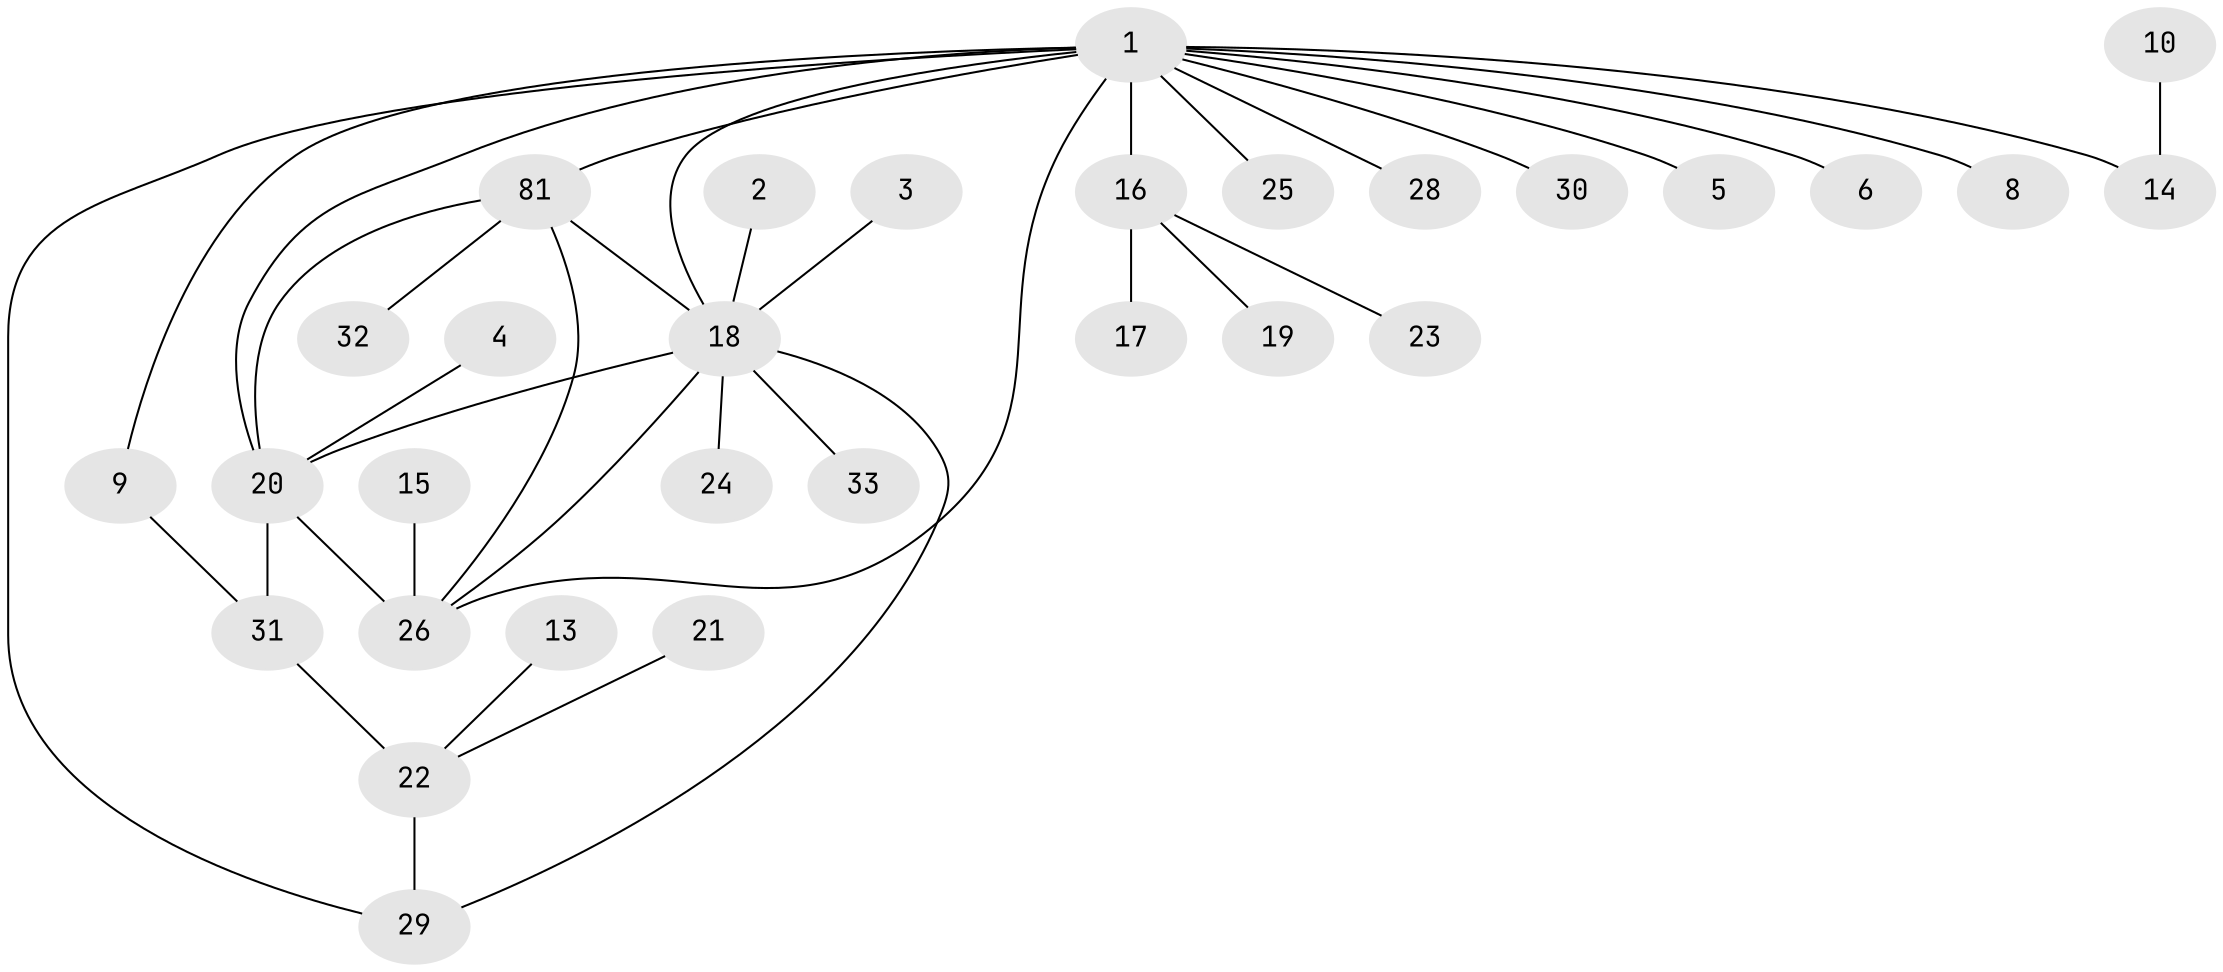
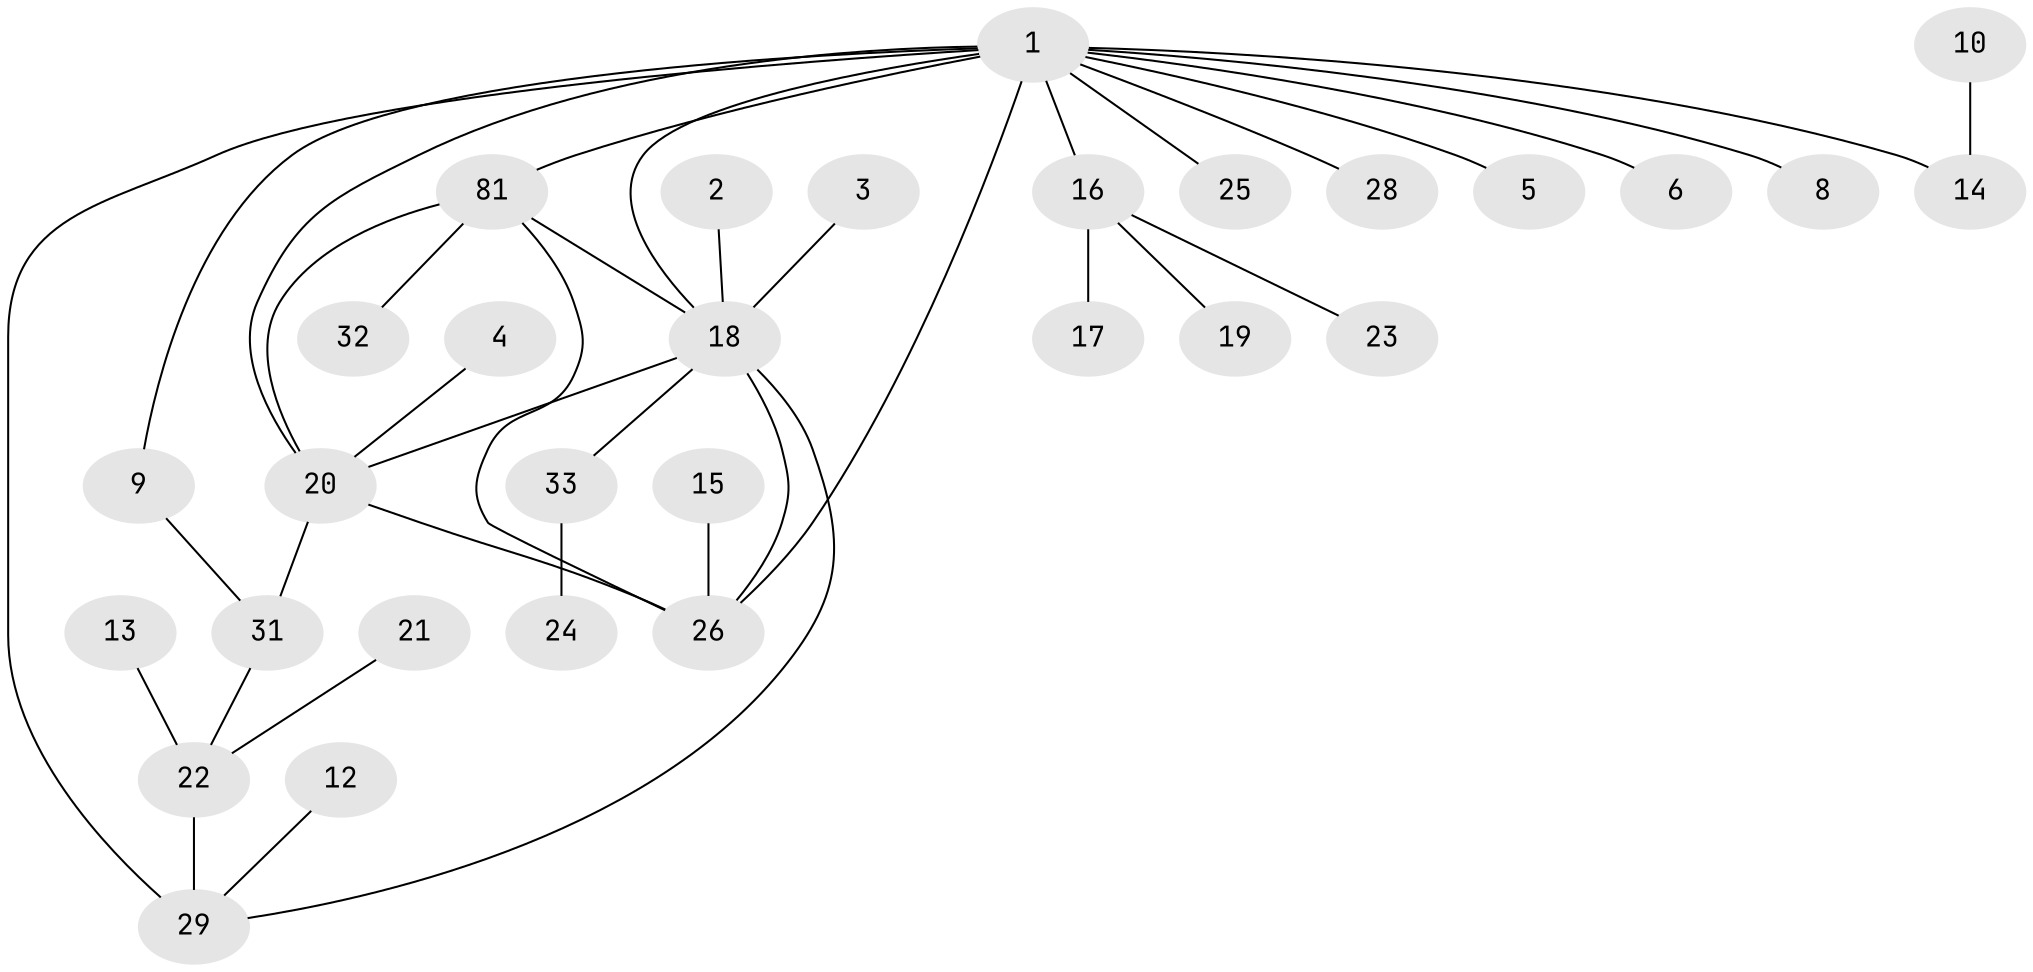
node "30": removed
edge "18" -- "24": now "33" -- "24"
node "12": added
